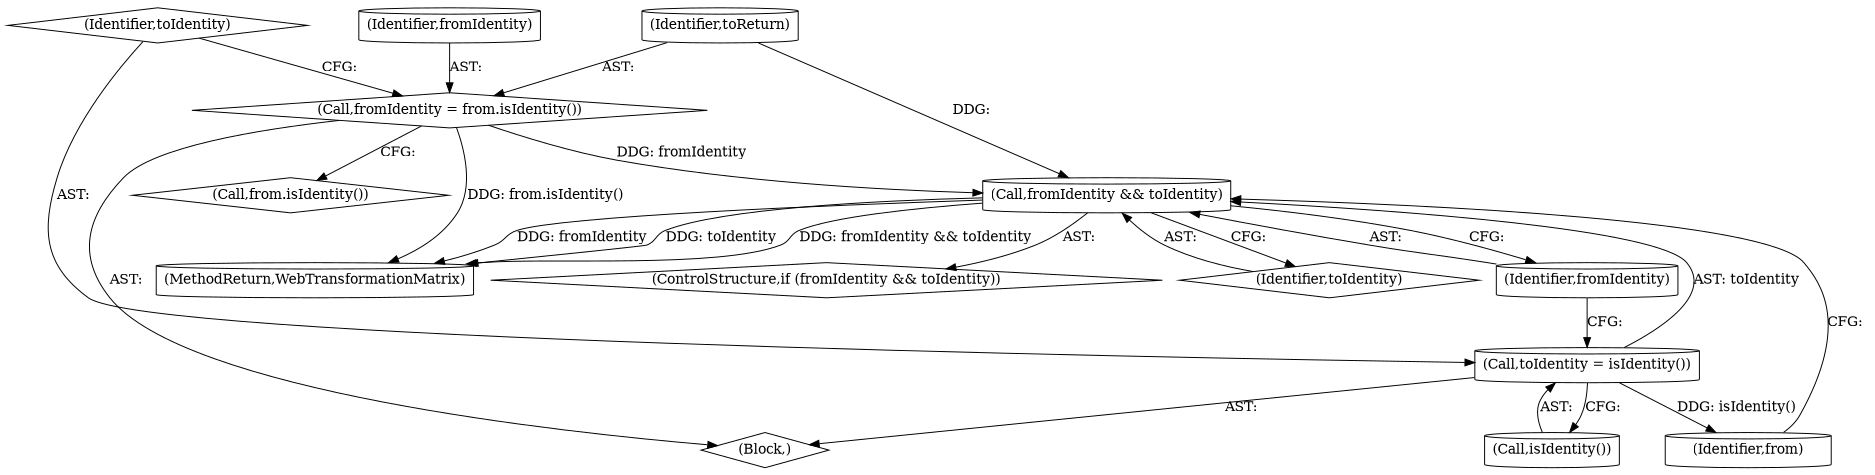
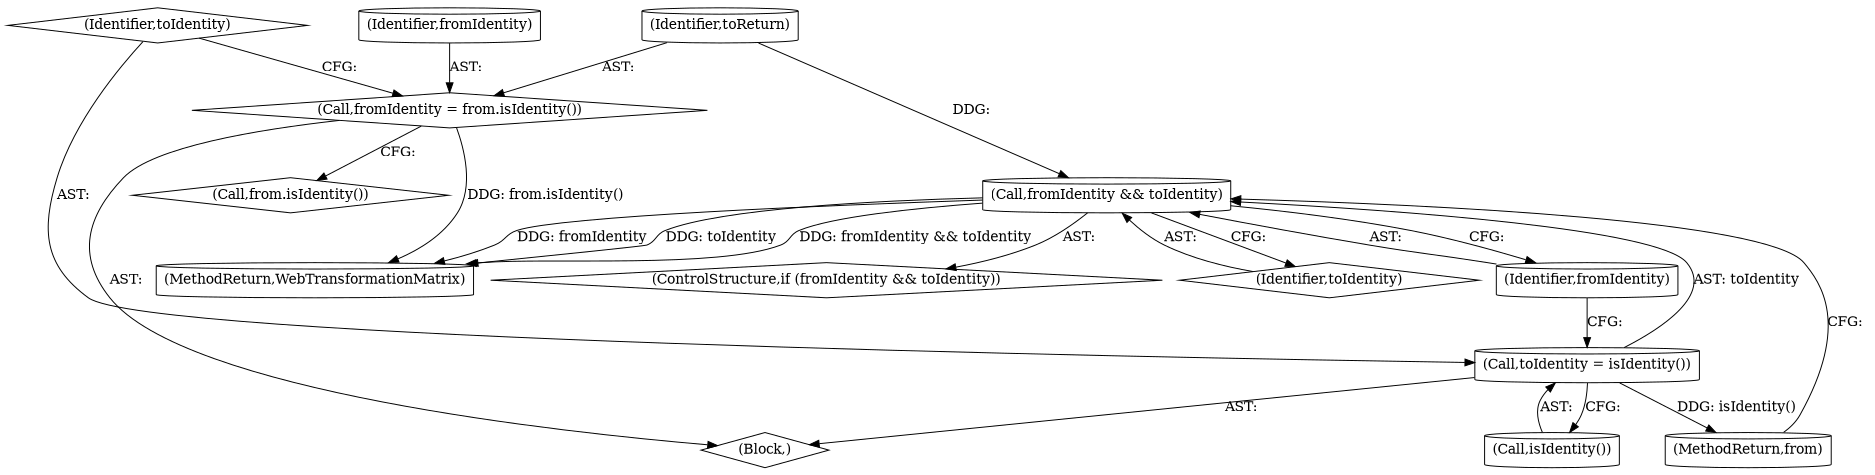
edge "(Call,fromIdentity = from.isIdentity())" -> "(Call,fromIdentity && toIdentity)": removed, label "DDG: fromIdentity"
node "(Identifier,from)": label "(Identifier,from)" -> "(MethodReturn,from)"
